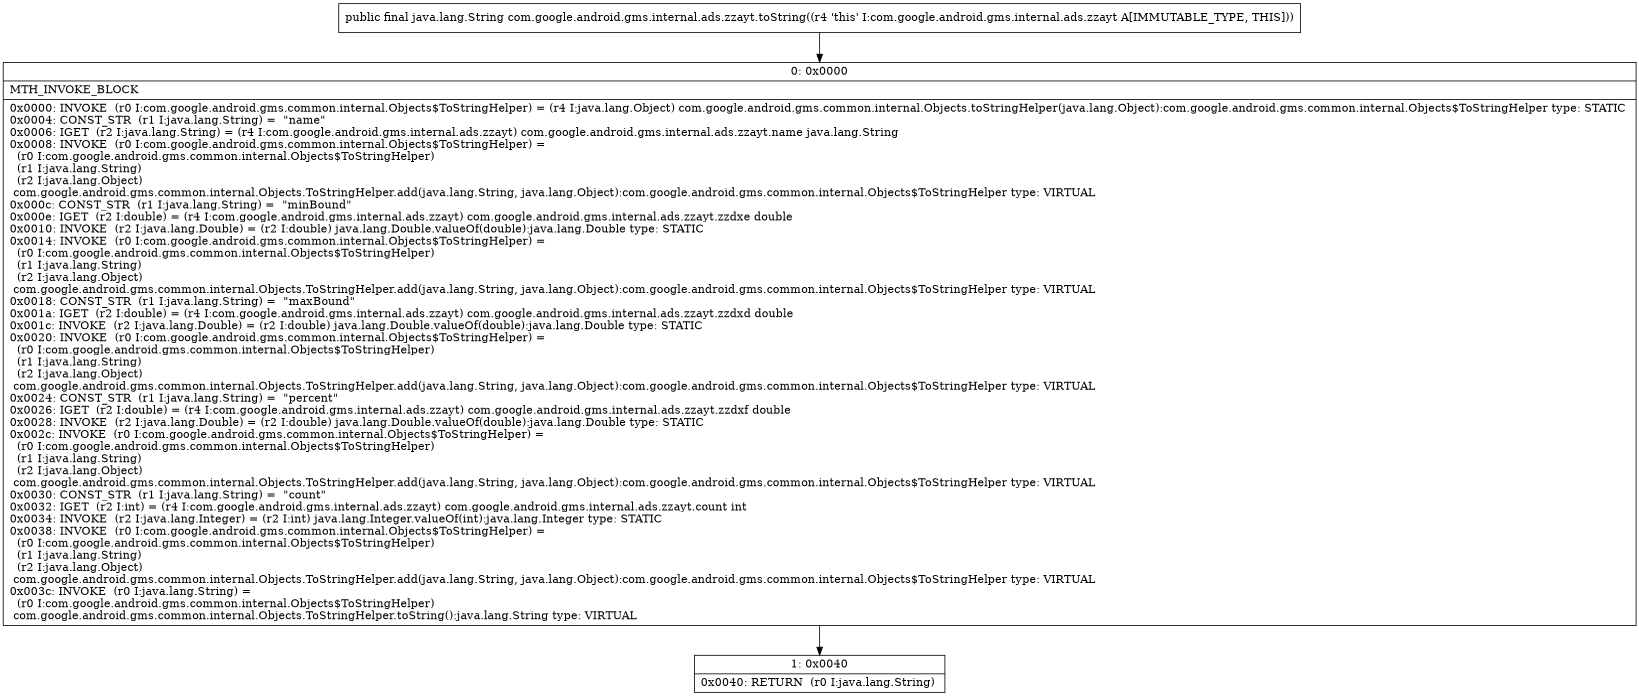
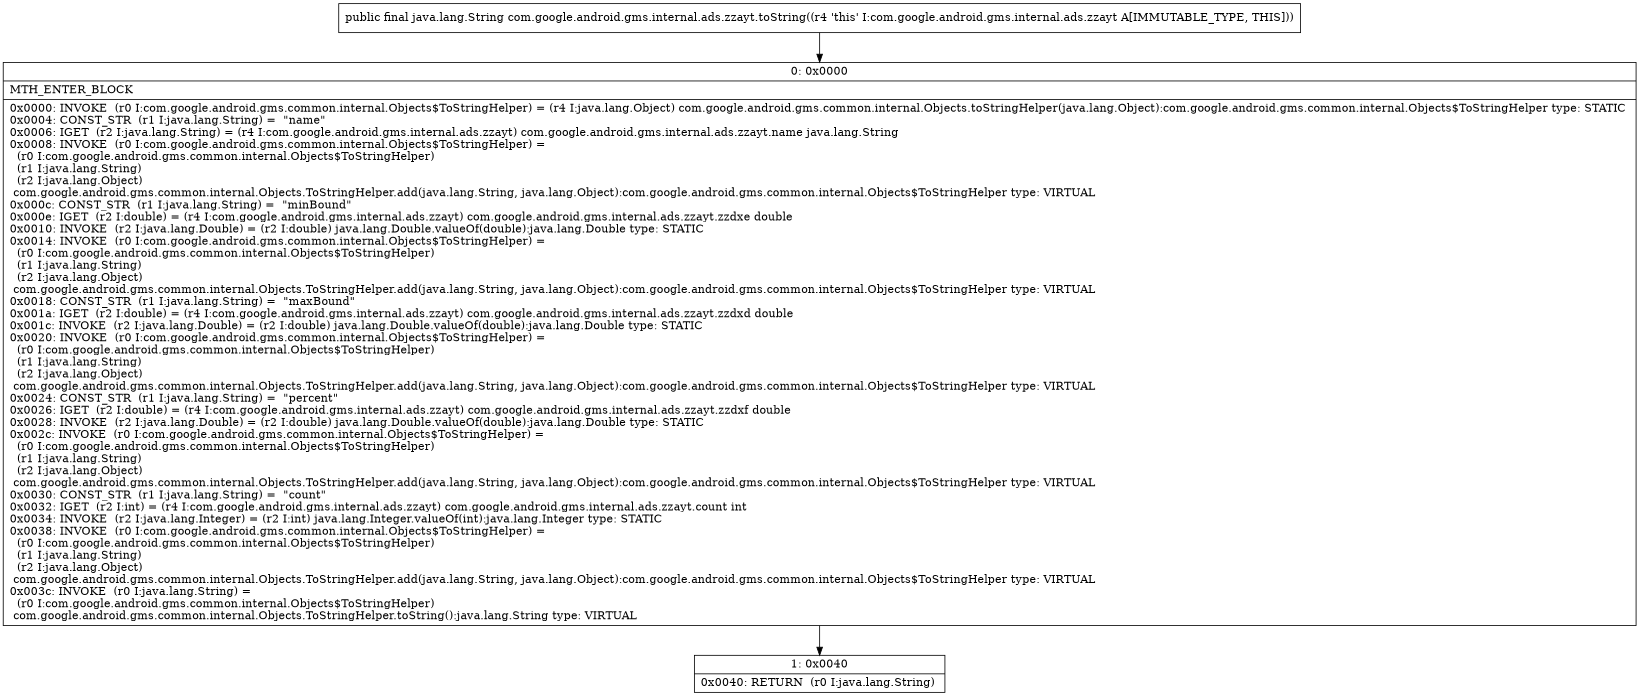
node "0: 0x0000": text "MTH_INVOKE_BLOCK" -> "MTH_ENTER_BLOCK"
